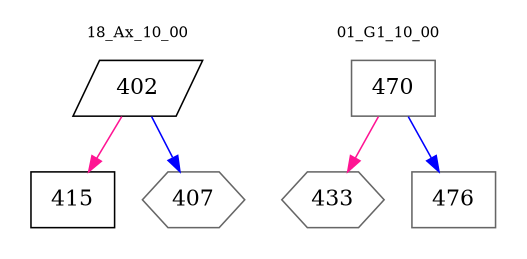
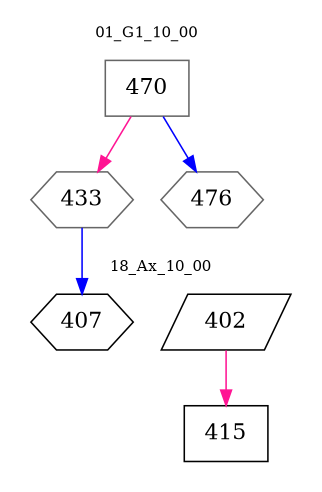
edge "402" -> "407": now "433" -> "407"
node "407": color gray40 -> black
node "476": shape box -> hexagon
